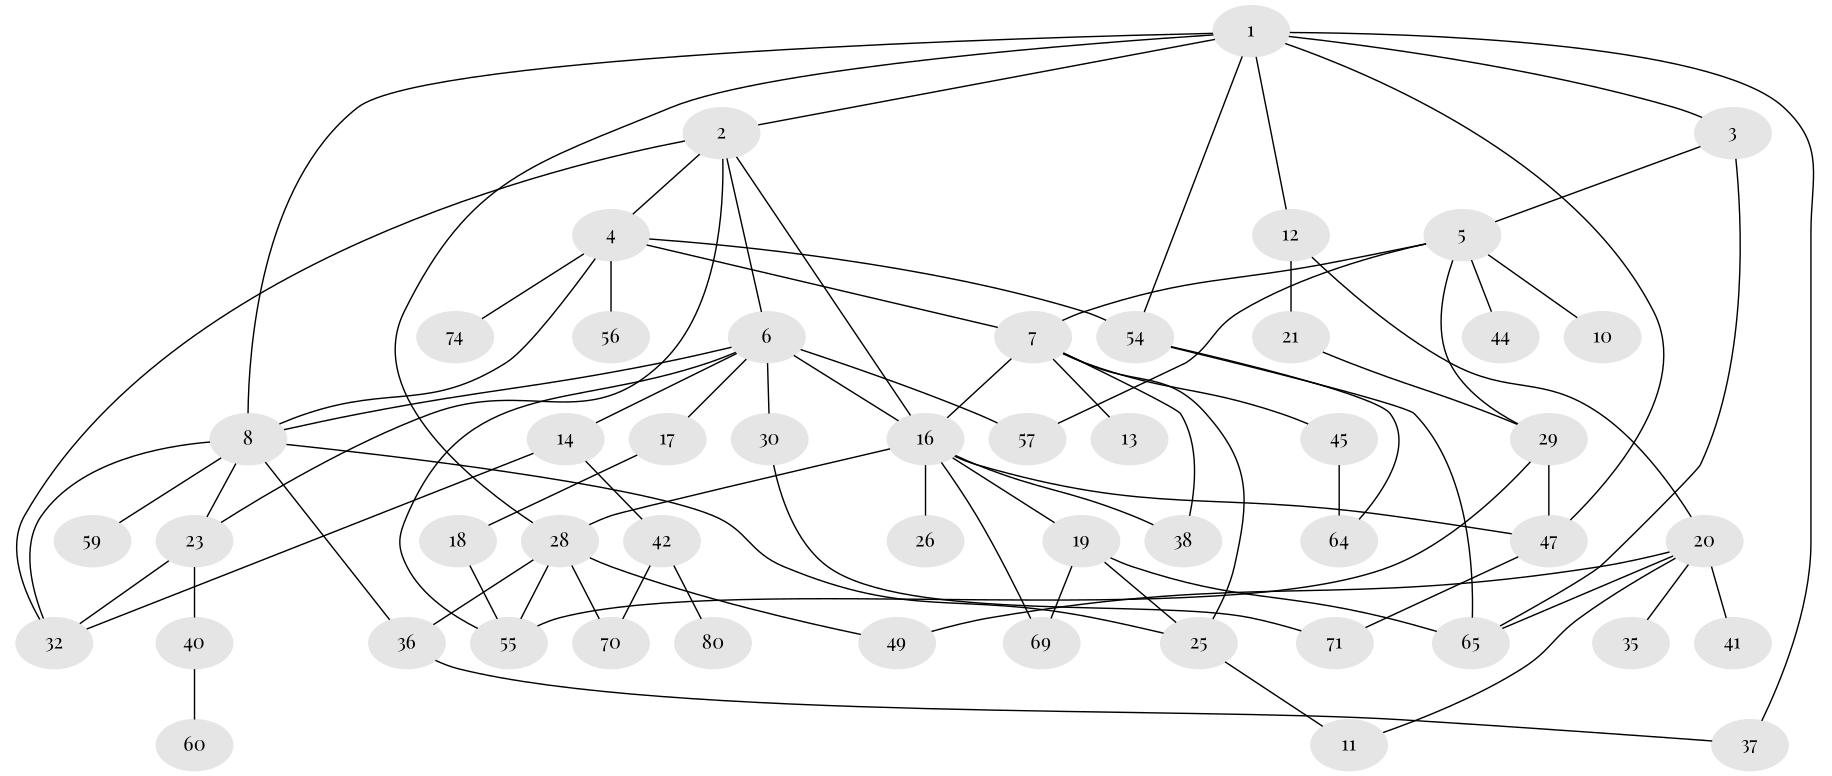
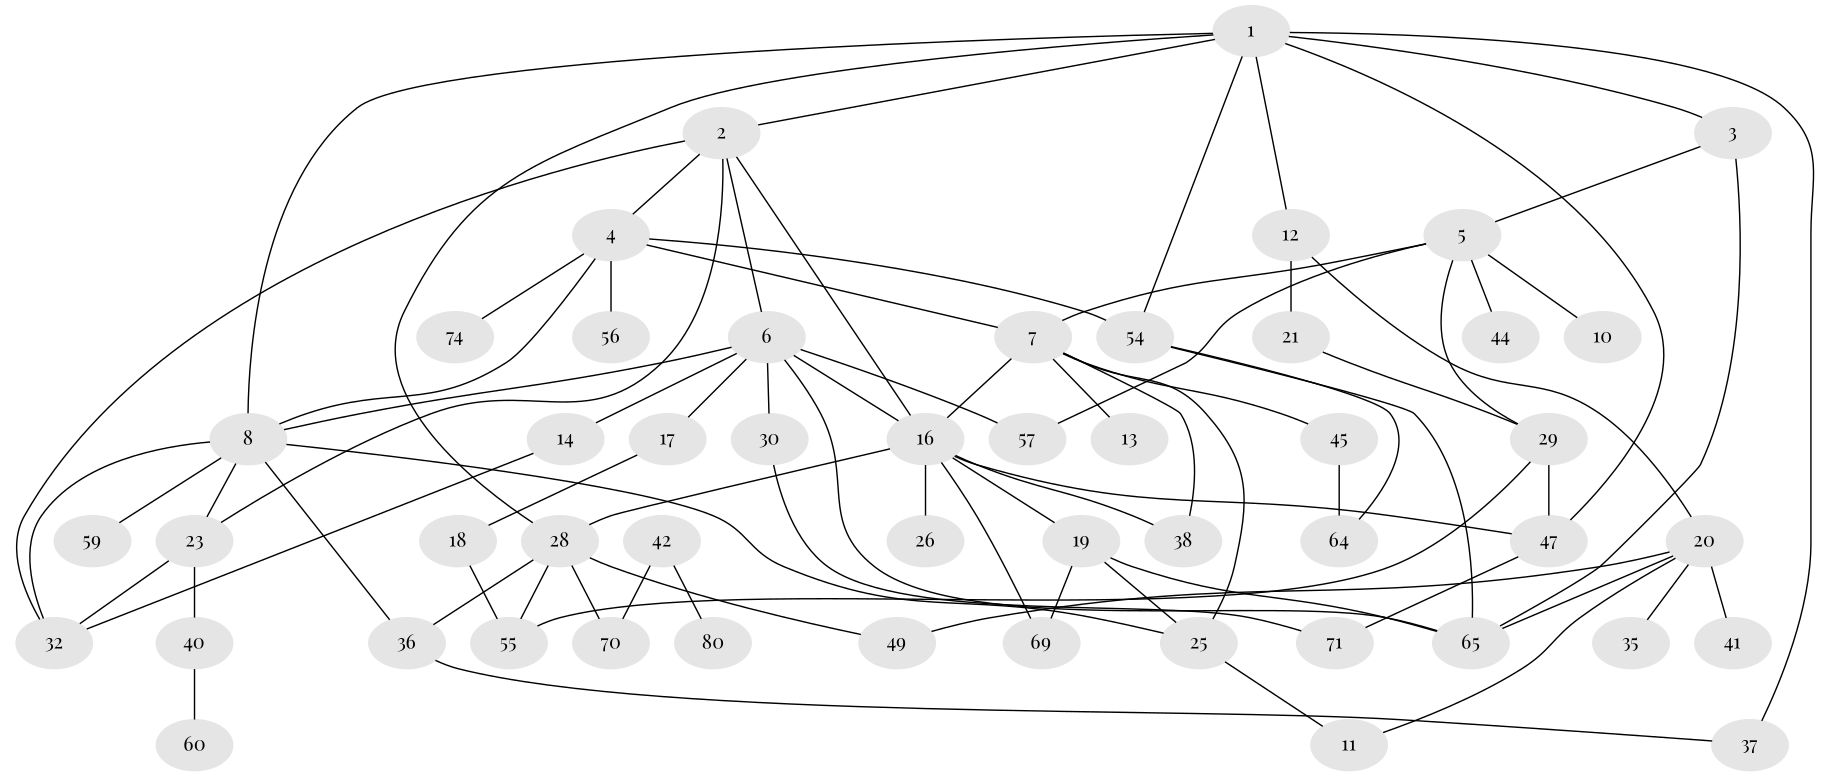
edge "6" -- "55": now "6" -- "65"
edge "14" -- "42": removed
